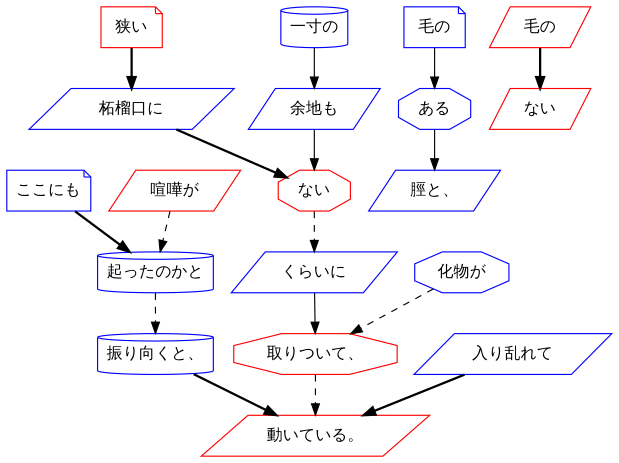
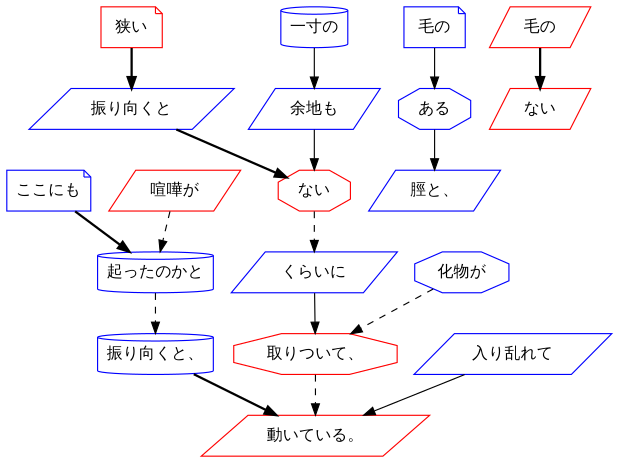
node "柘榴口に": label "柘榴口に" -> "振り向くと"
edge "入り乱れて" -> "動いている。": style bold -> solid
